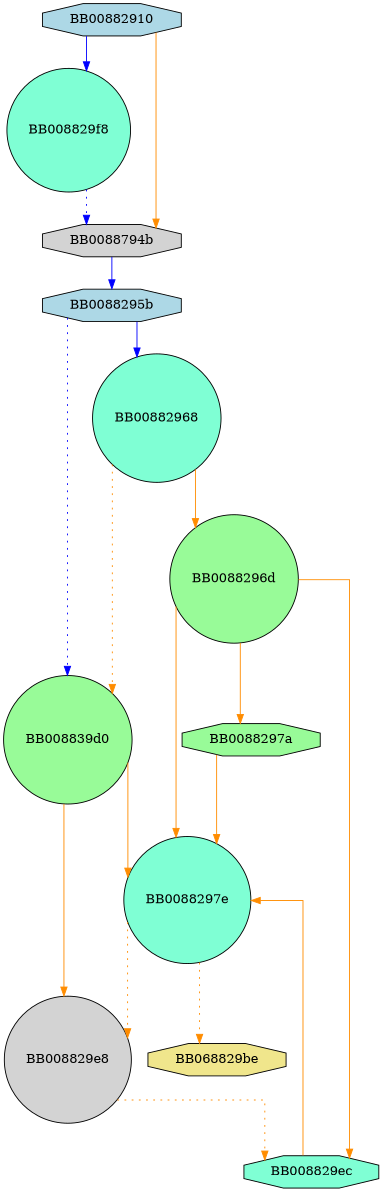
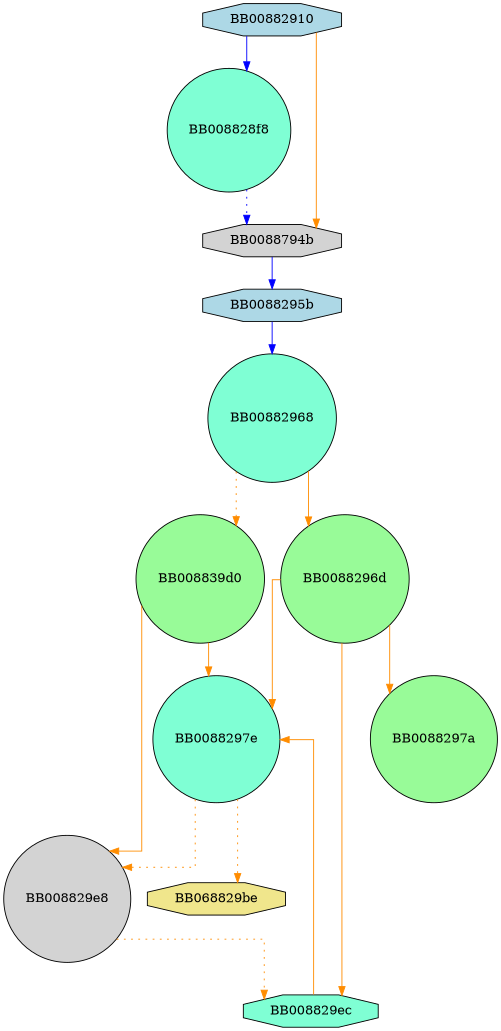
node "BB008829f8": label "BB008829f8" -> "BB008828f8"
edge "BB0088295b" -> "BB008839d0": removed
node "BB0088297a": shape octagon -> circle
edge "BB0088297a" -> "BB0088297e": removed
